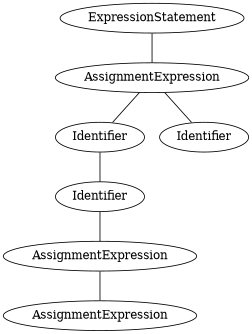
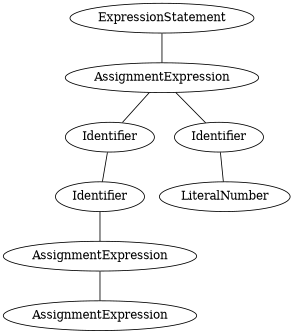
node "LiteralNumber": added
